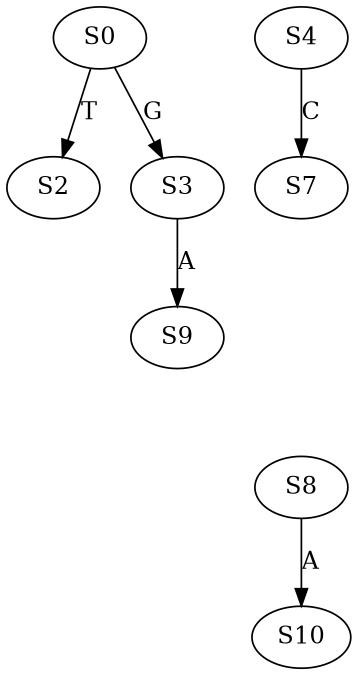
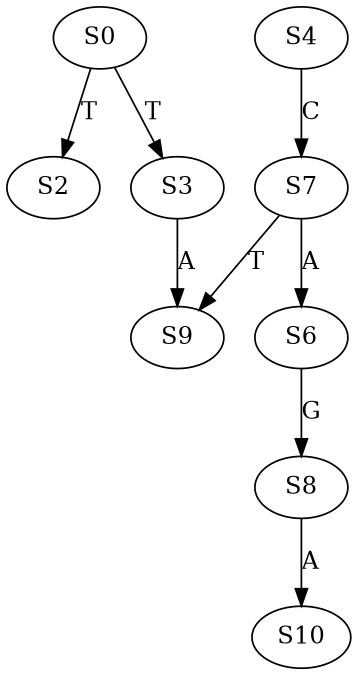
edge "S0" -> "S3": label "G" -> "T"
edge "S7" -> "S9": added, label "T"
node "S6": added
